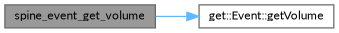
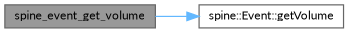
node "get::Event::getVolume": label "get::Event::getVolume" -> "spine::Event::getVolume"
